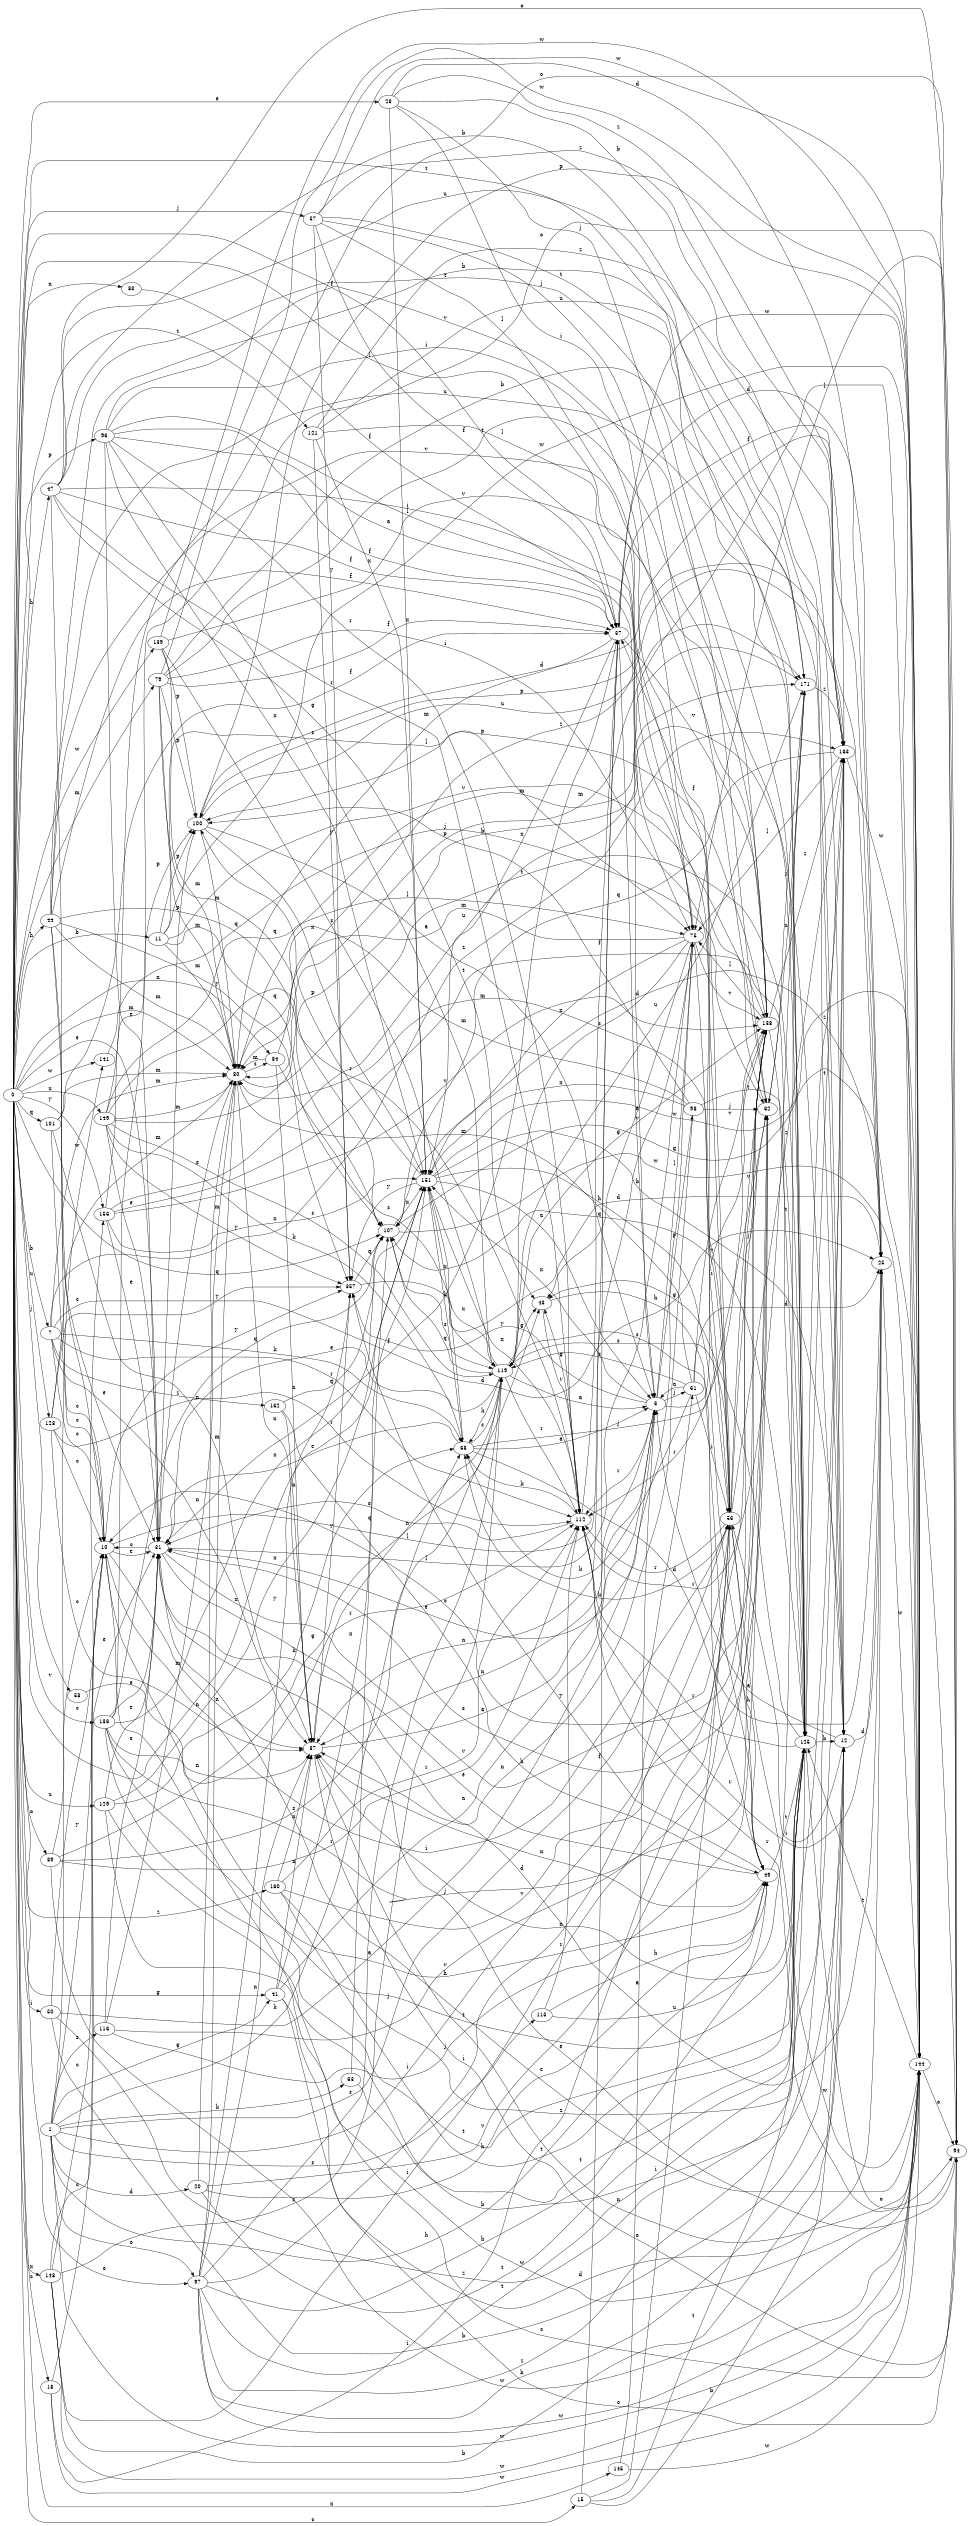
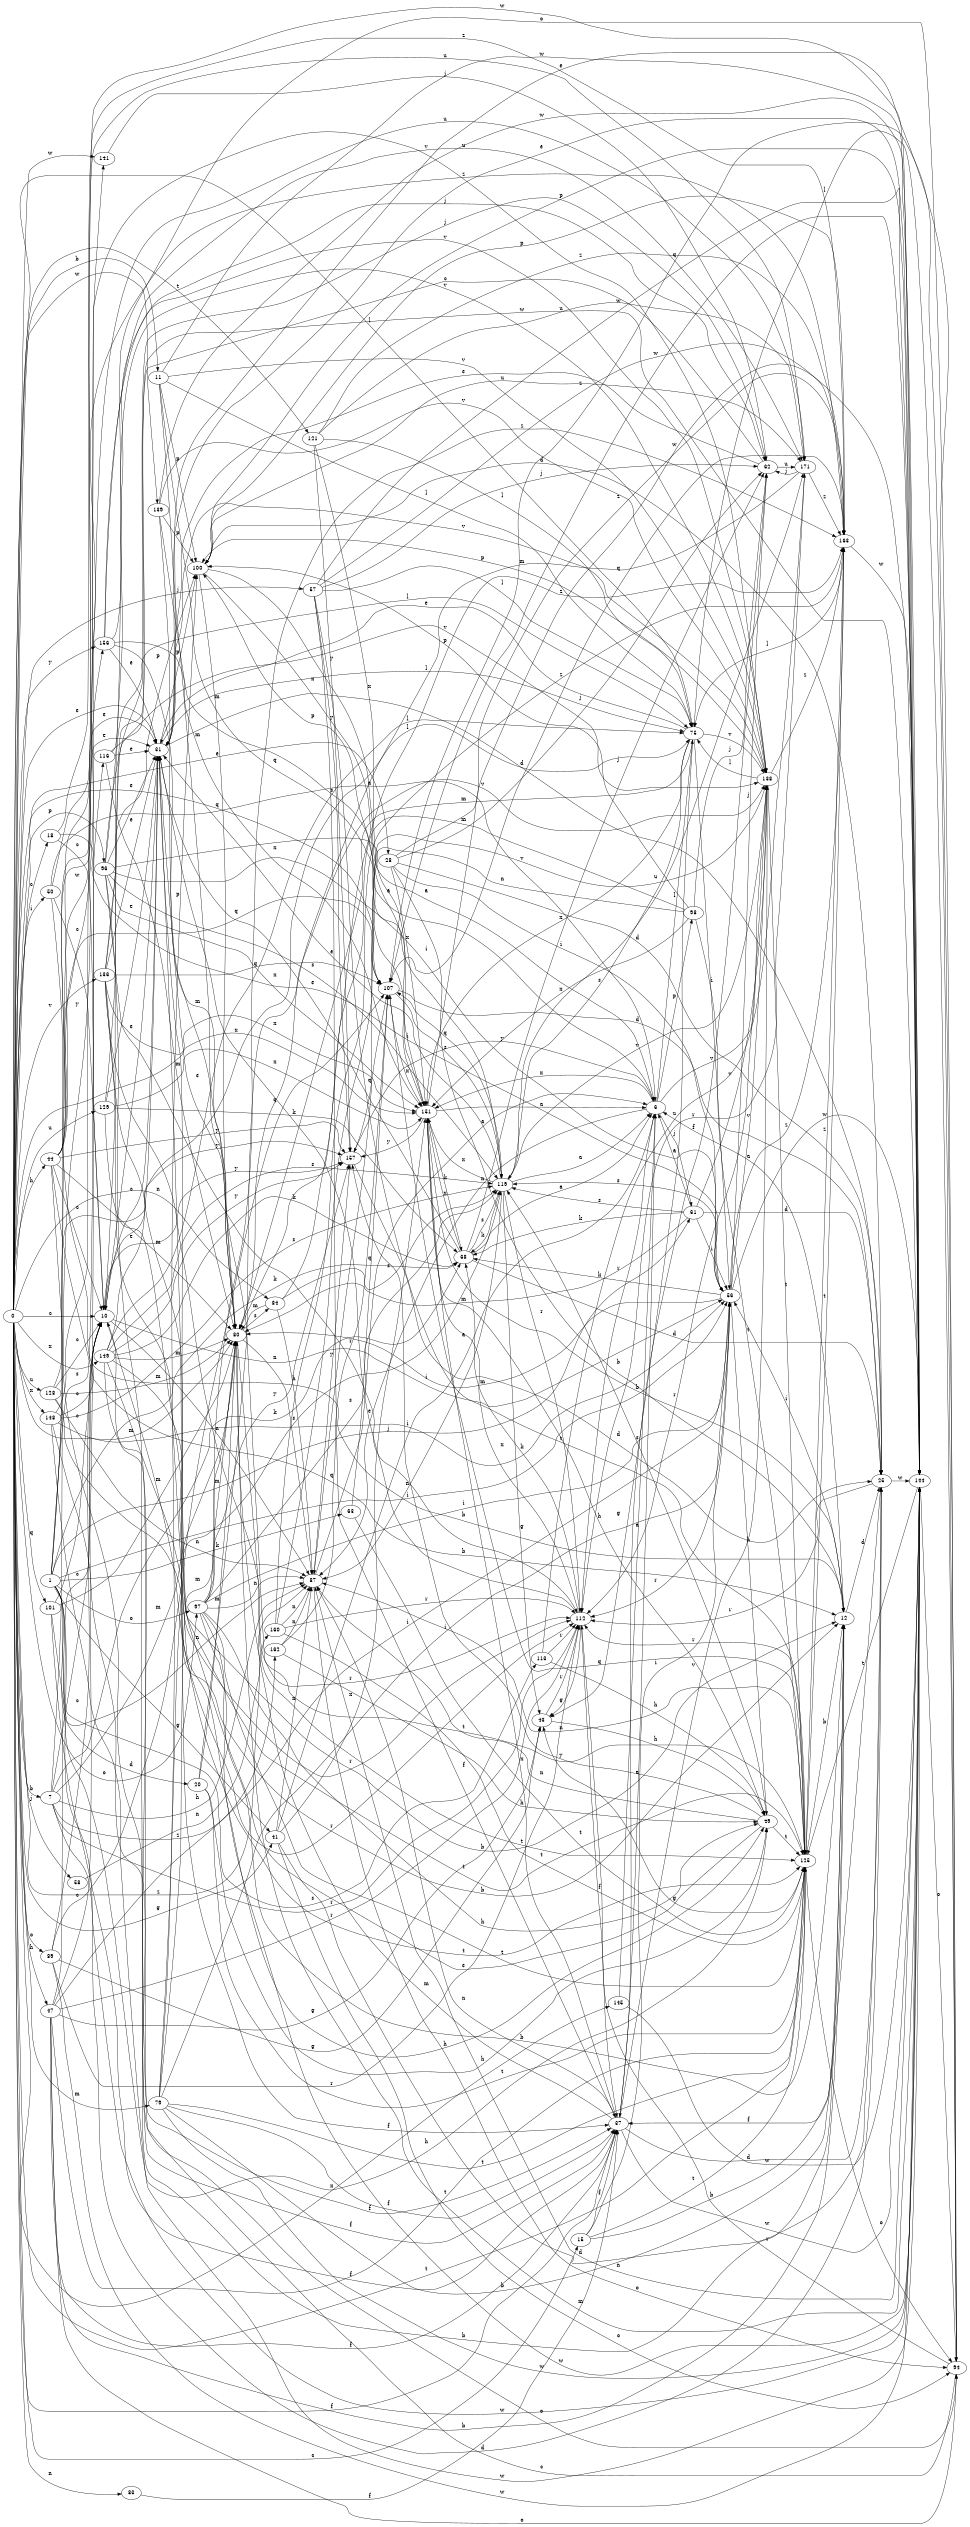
node "357": label "357" -> "157"
edge "0" -> "10": added, label "c"
edge "84" -> "87": label "n" -> "h"
edge "7" -> "87": label "n" -> "h"
